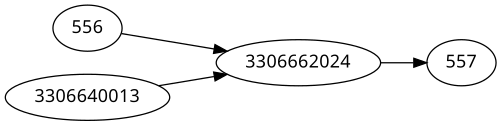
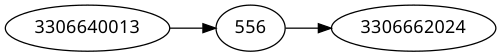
node "557": removed
edge "3306640013" -> "3306662024": now "3306640013" -> "556"
